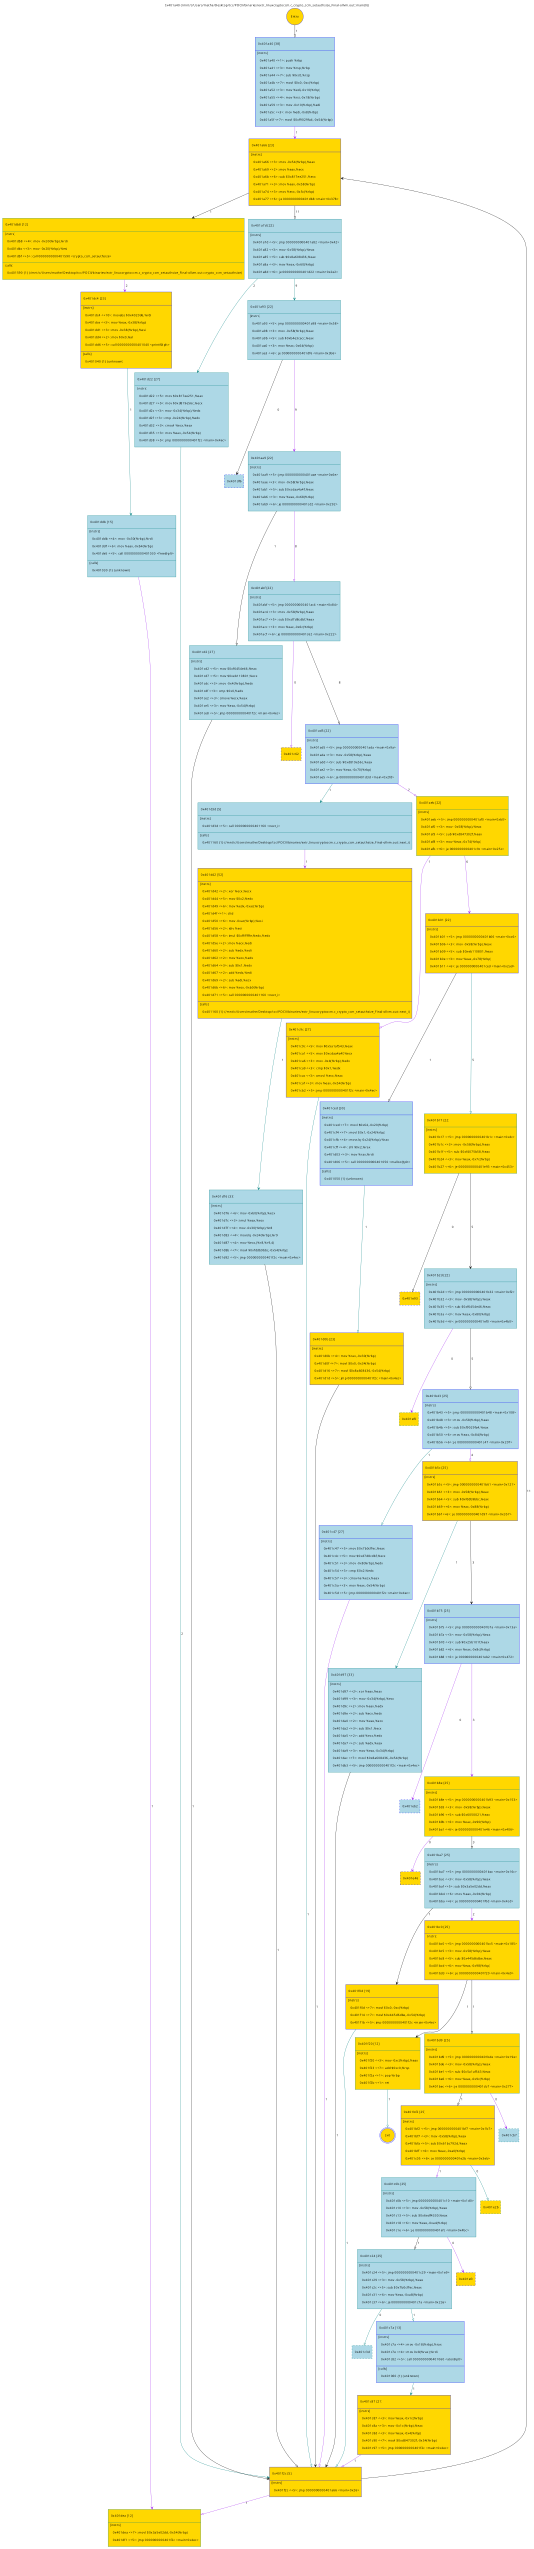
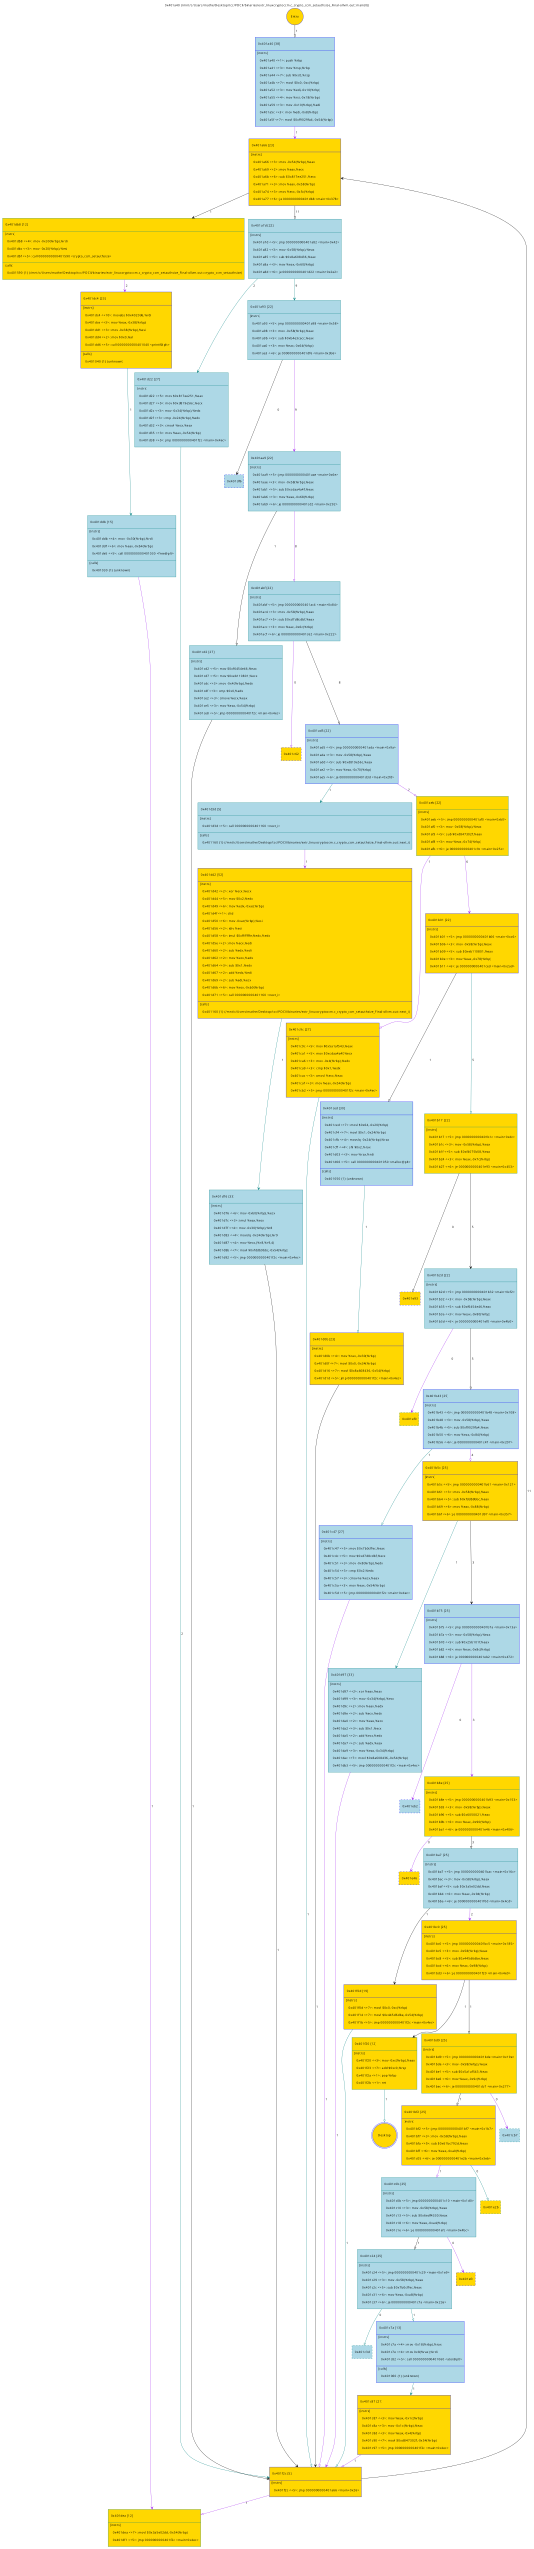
edge "0x401d76 [33]" -> "0x401f2c [5]": arrowhead onormal -> vee
edge "0x401d97 [33]" -> "0x401f2c [5]": color black -> purple
node "Exit": label "Exit" -> "Desktop"
